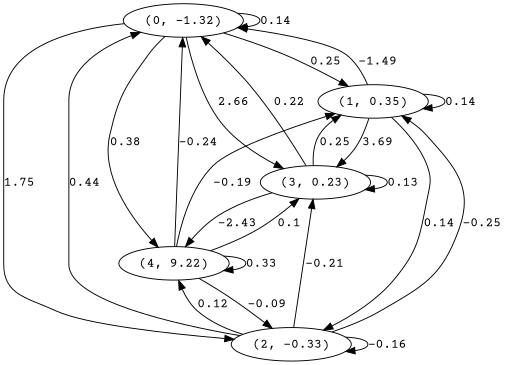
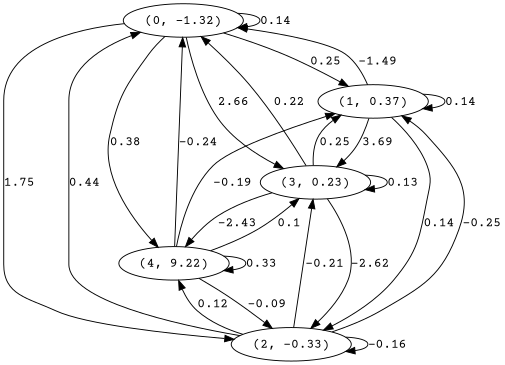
node "(1, 0.35)": label "(1, 0.35)" -> "(1, 0.37)"
edge "(3, 0.23)" -> "(2, -0.33)": added, label "-2.62"
